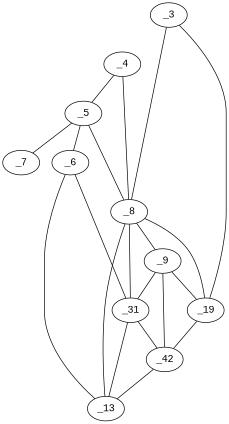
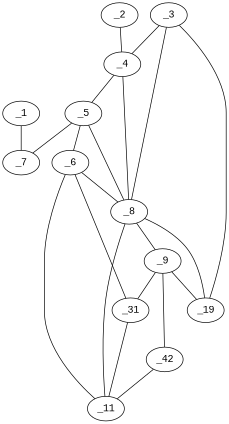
node "_2": added
edge "_3" -- "_4": added
node "_1": added
edge "_8" -- "_31": now "_8" -- "_6"
edge "_31" -- "_42": removed
edge "_19" -- "_42": removed
node "_13": label "_13" -> "_11"
